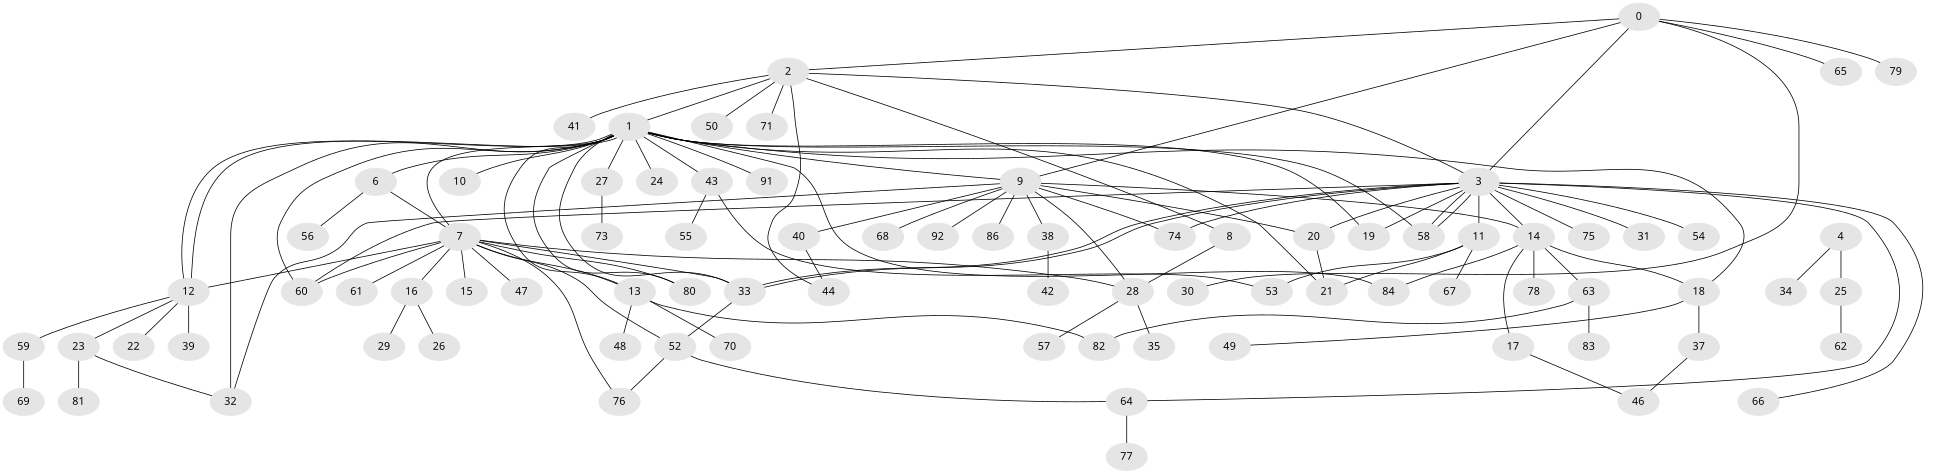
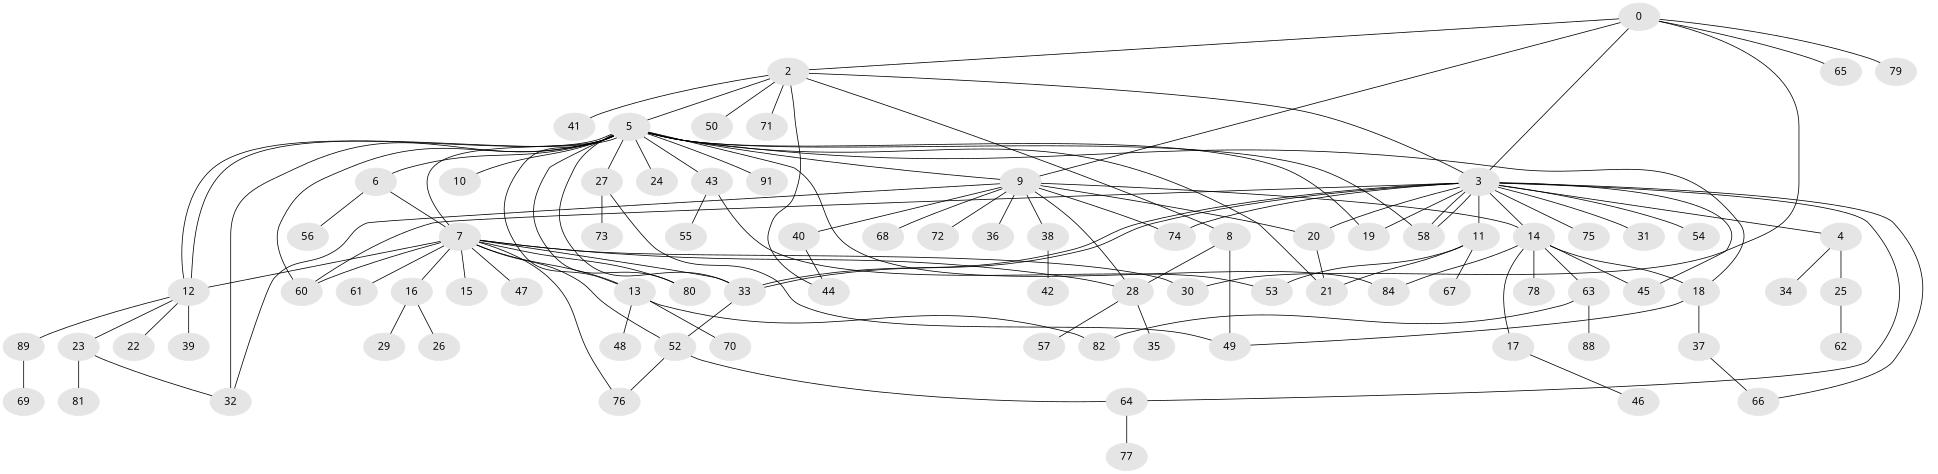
node "1": label "1" -> "5"
edge "3" -- "4": added
node "92": label "92" -> "72"
node "86": label "86" -> "36"
edge "7" -- "30": added
edge "8" -- "49": added
node "45": added
edge "27" -- "49": added
node "59": label "59" -> "89"
node "83": label "83" -> "88"
edge "37" -- "46": now "37" -- "66"
